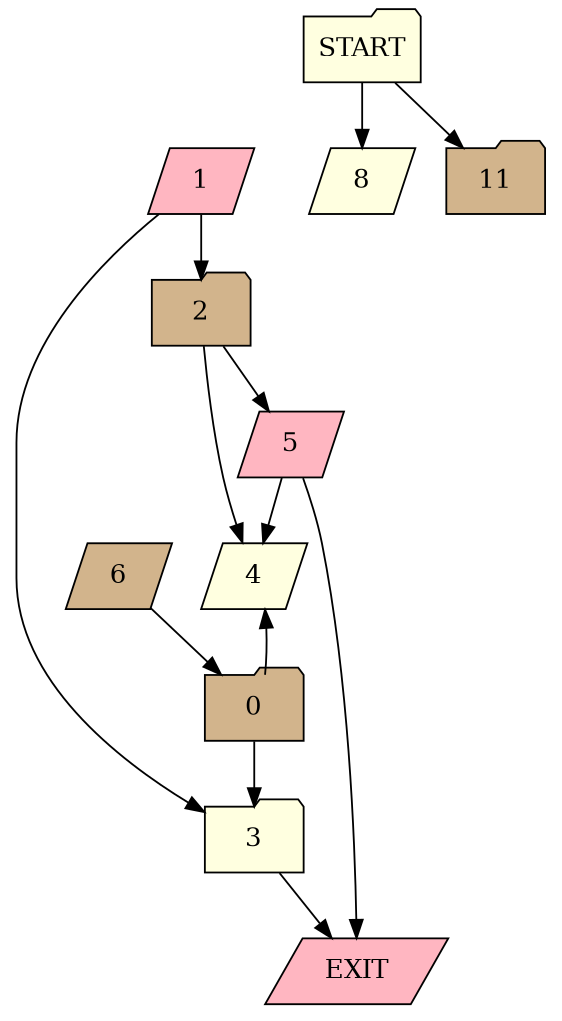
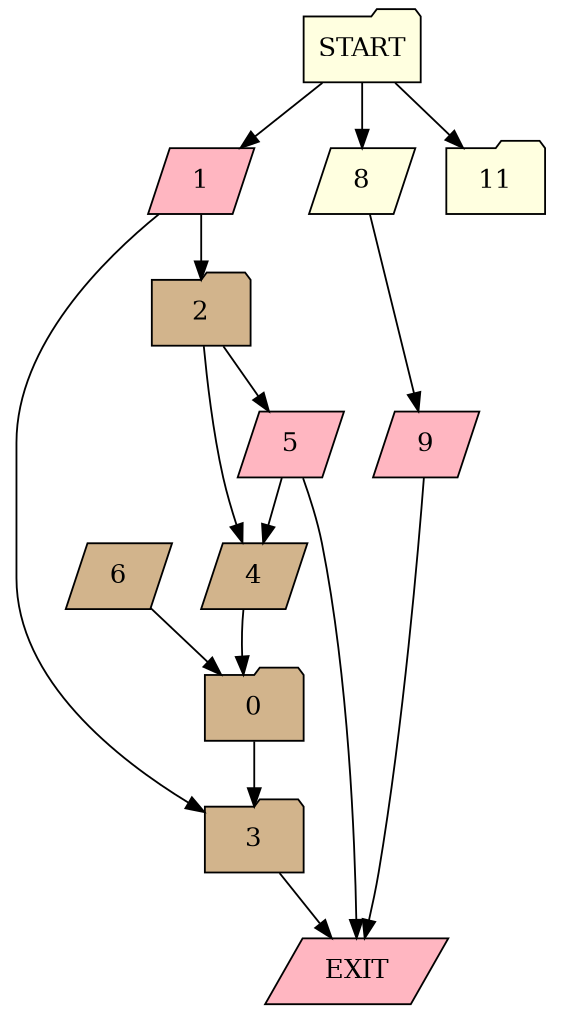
edge "START" -> "1": added
node "11": fillcolor tan -> lightyellow
node "9": added
node "4": fillcolor lightyellow -> tan
edge "0" -> "4": reversed
node "3": fillcolor lightyellow -> tan
